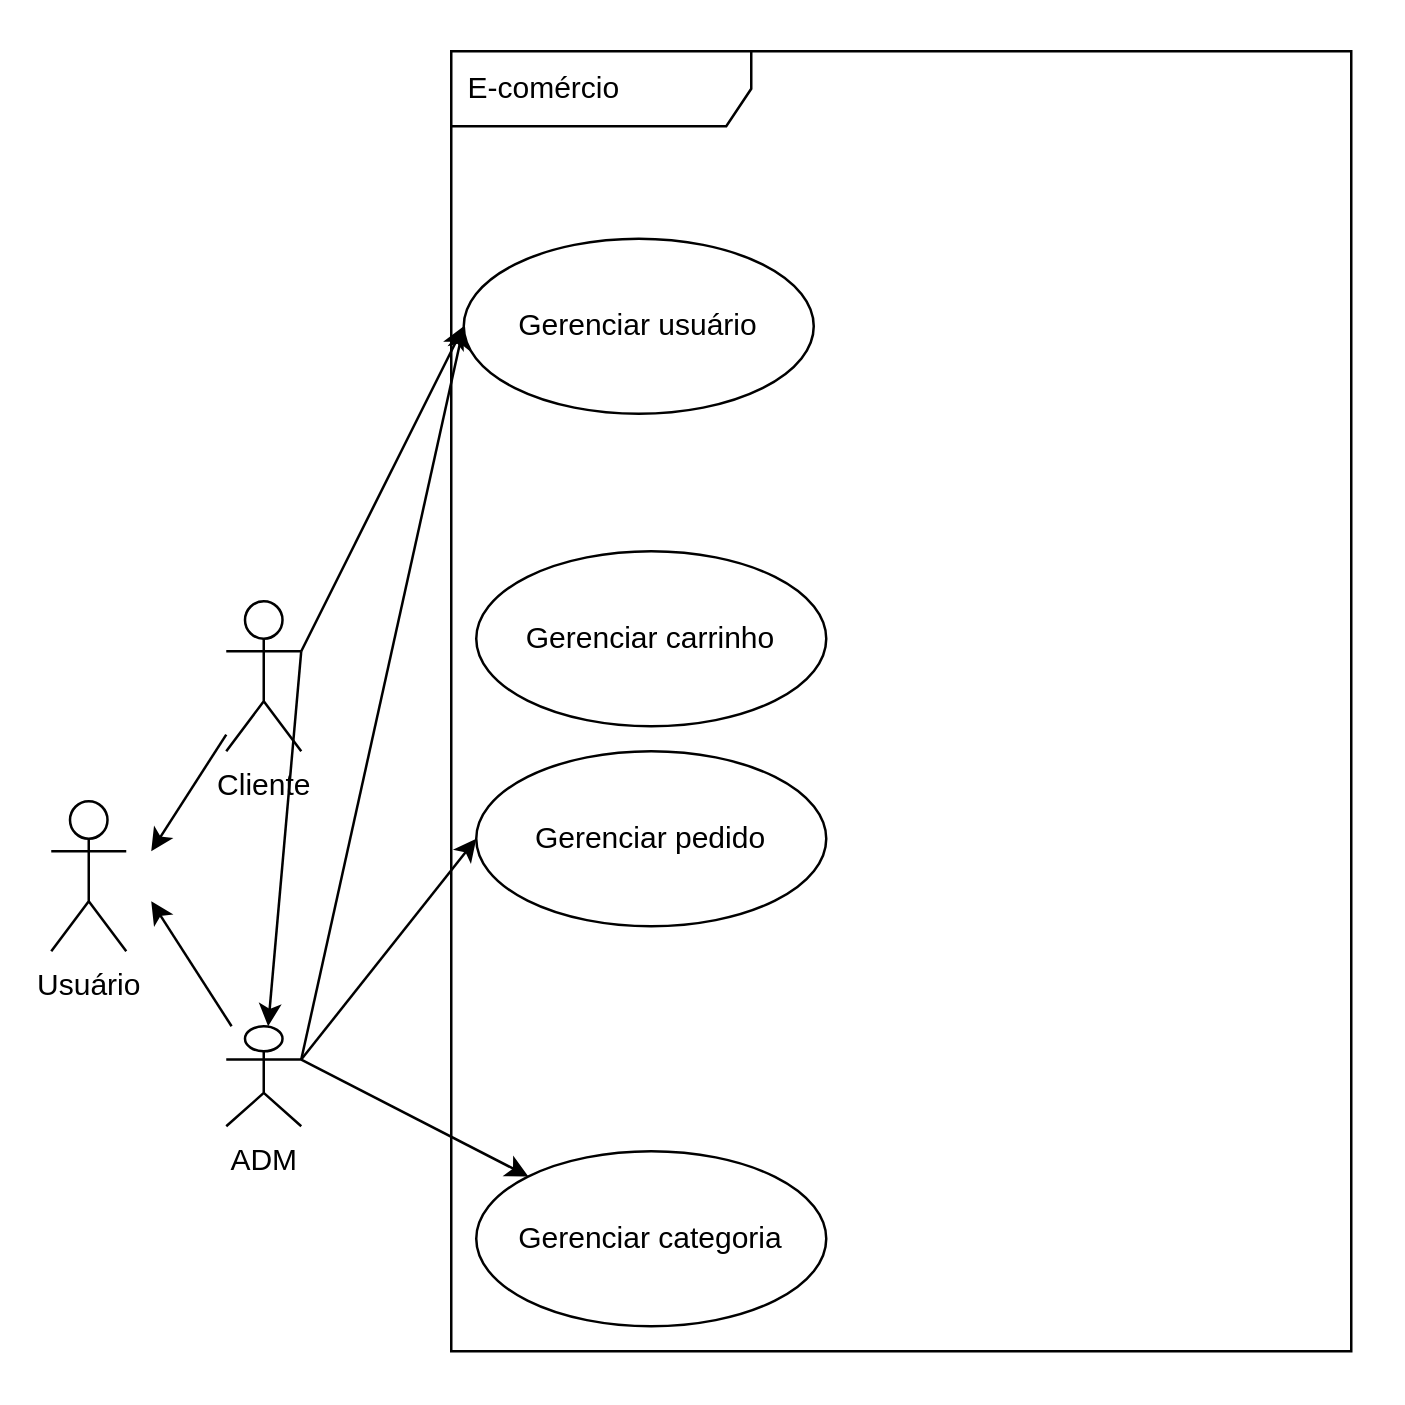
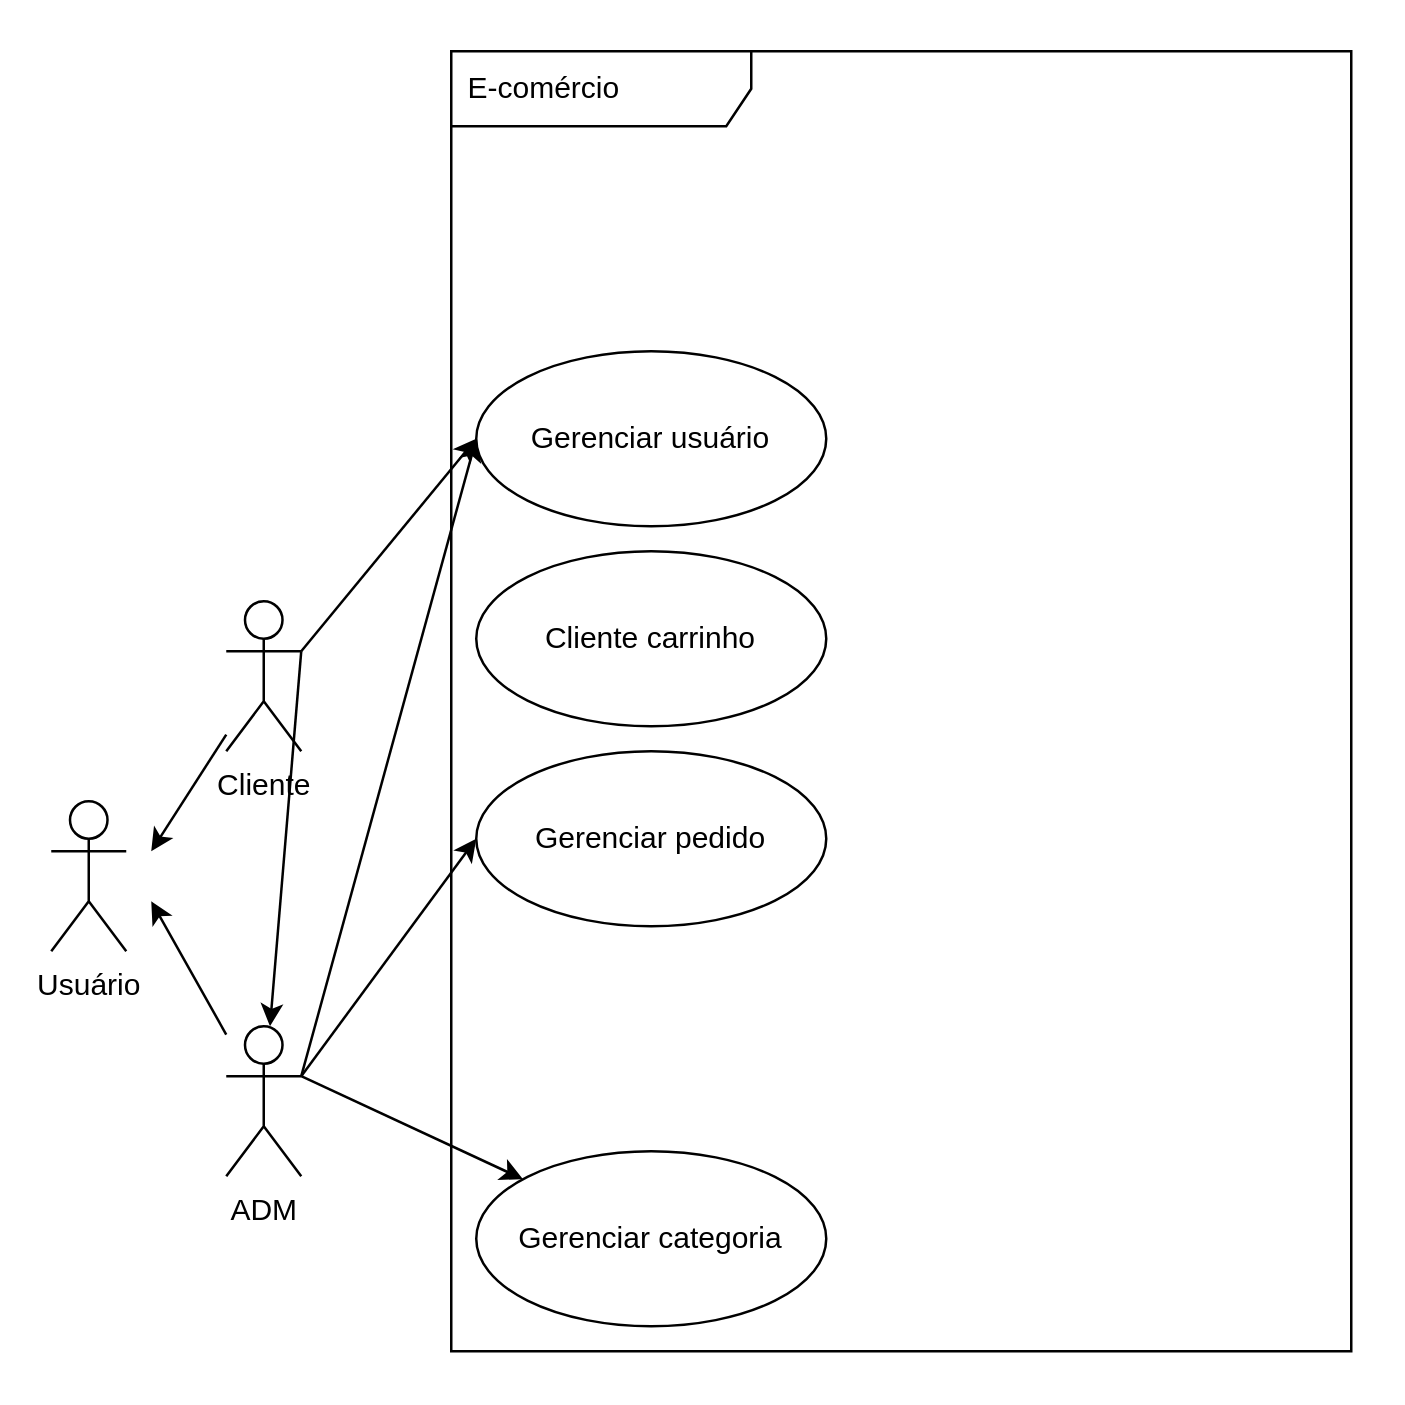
node "Gerenciar usuário": moved (639, 326) -> (651, 439)
node "Gerenciar carrinho": label "Gerenciar carrinho" -> "Cliente carrinho"
node "ADM": size 75x100 -> 75x150
